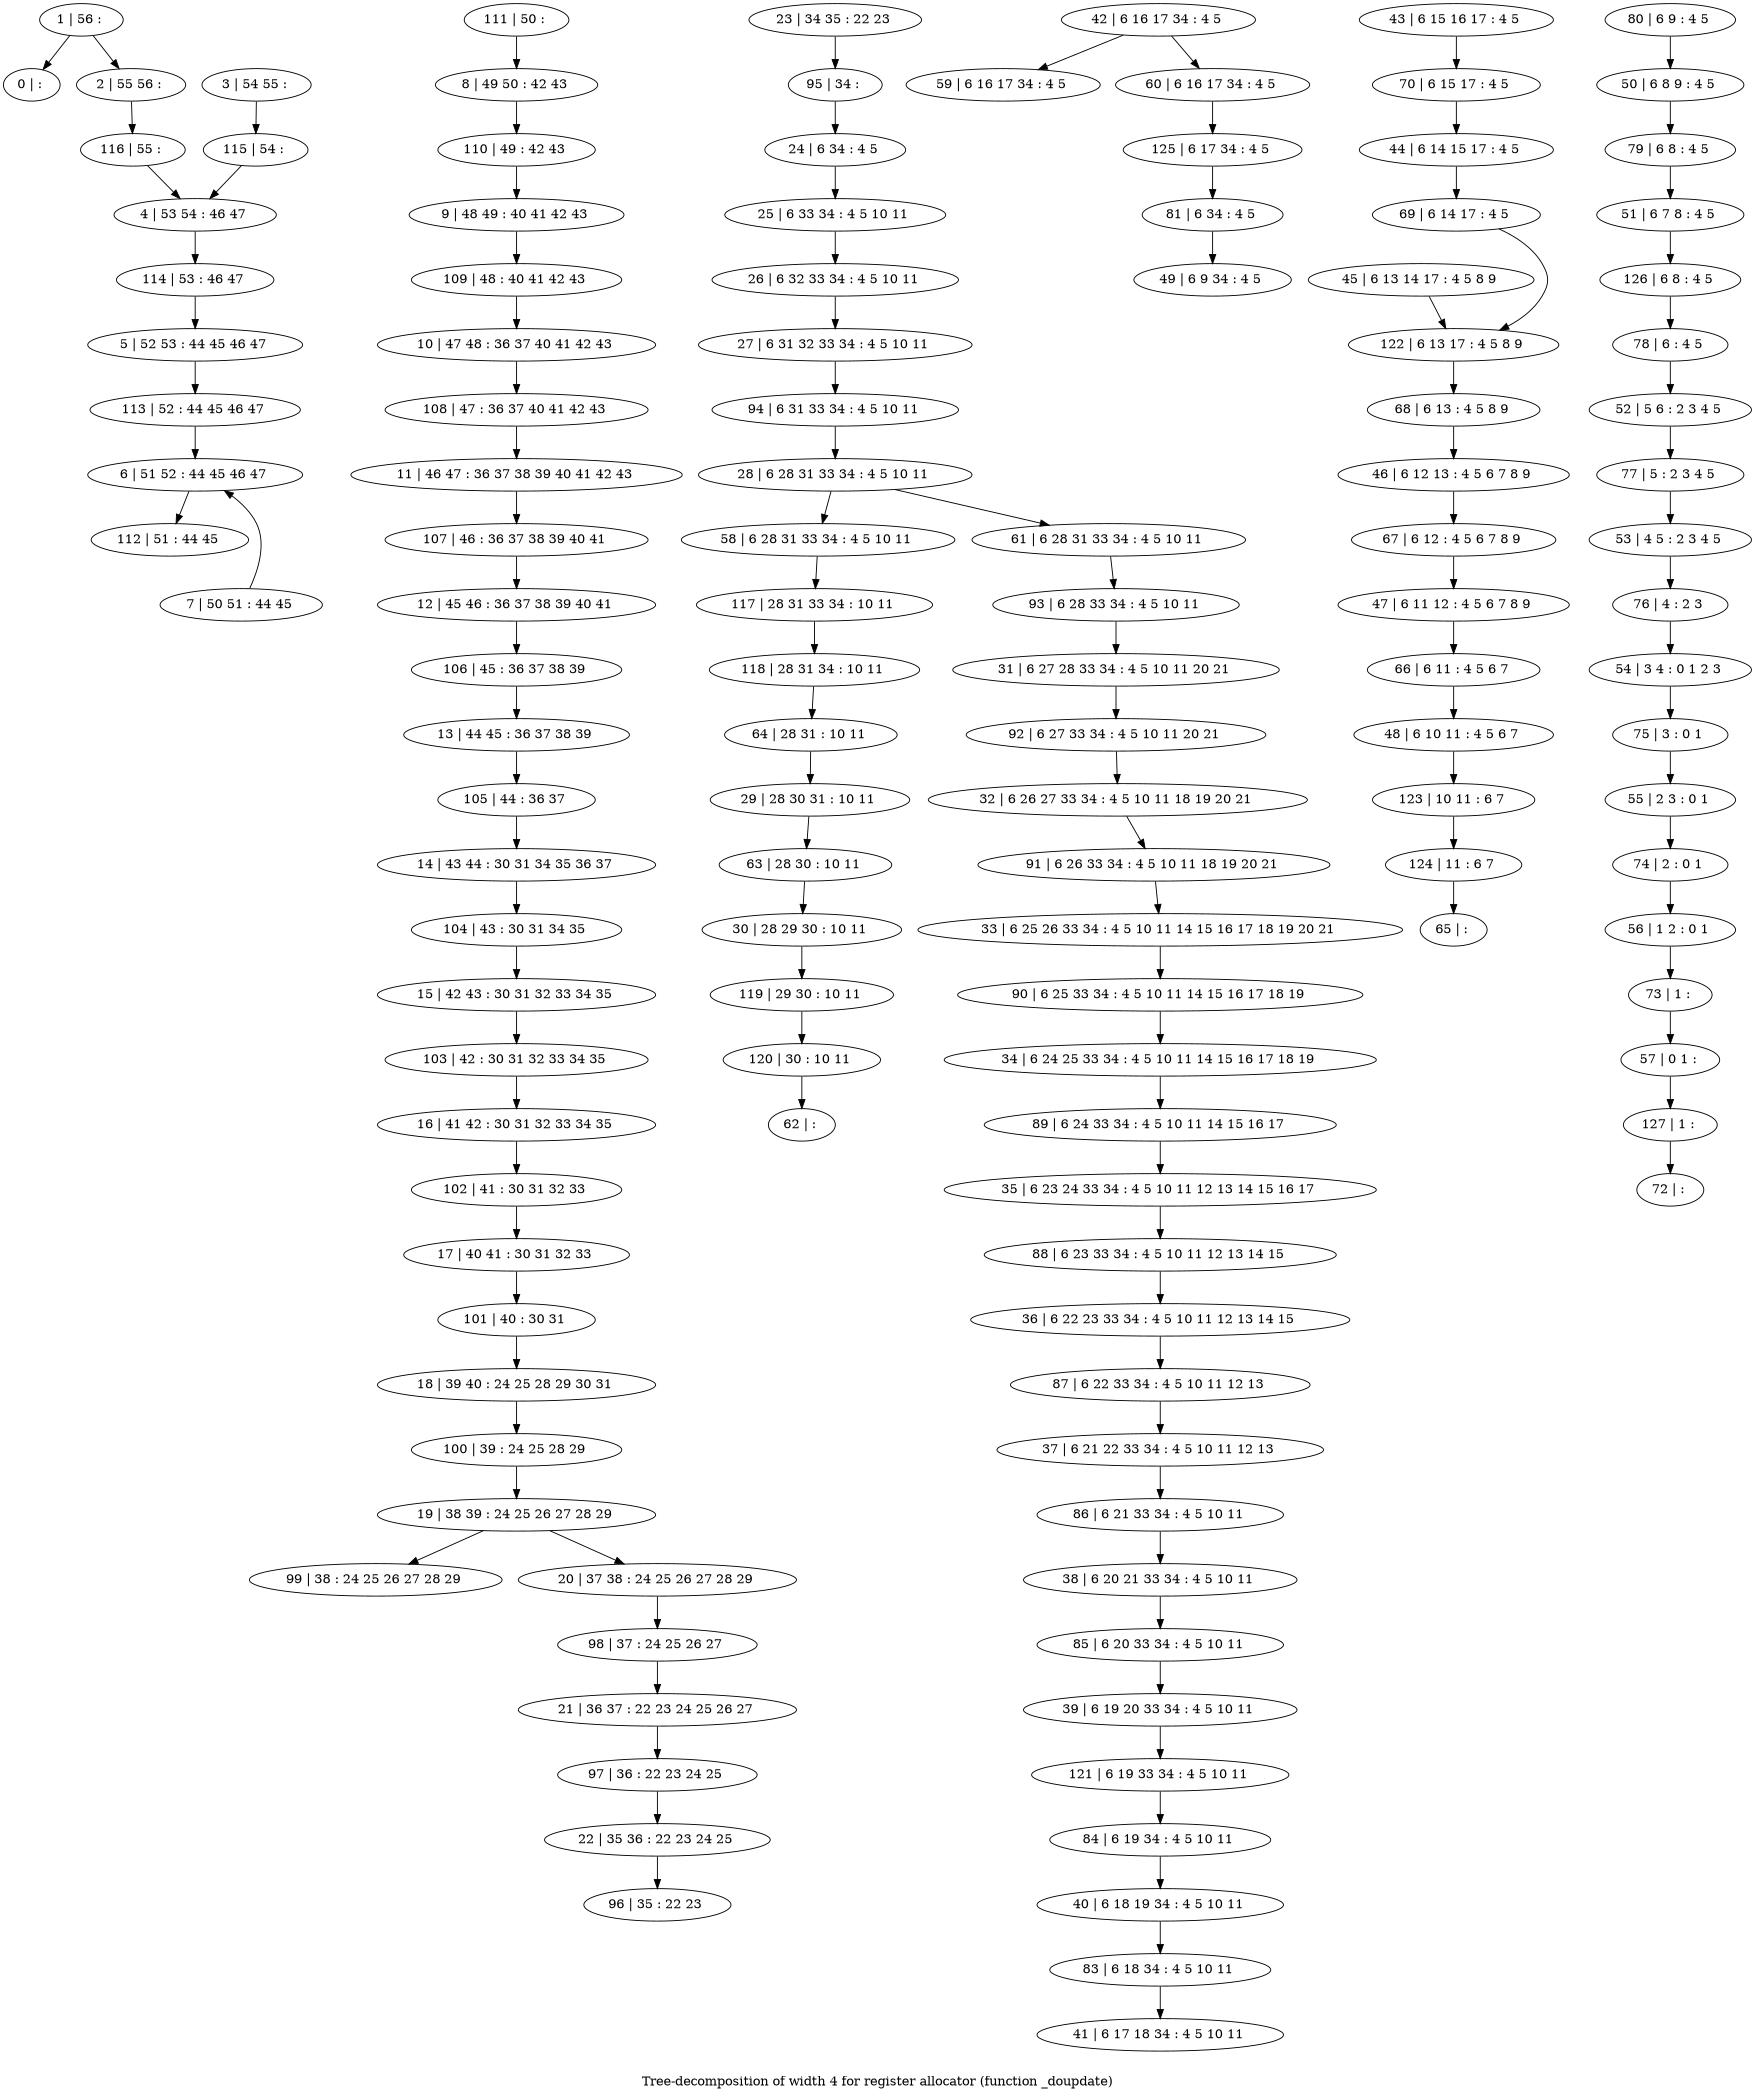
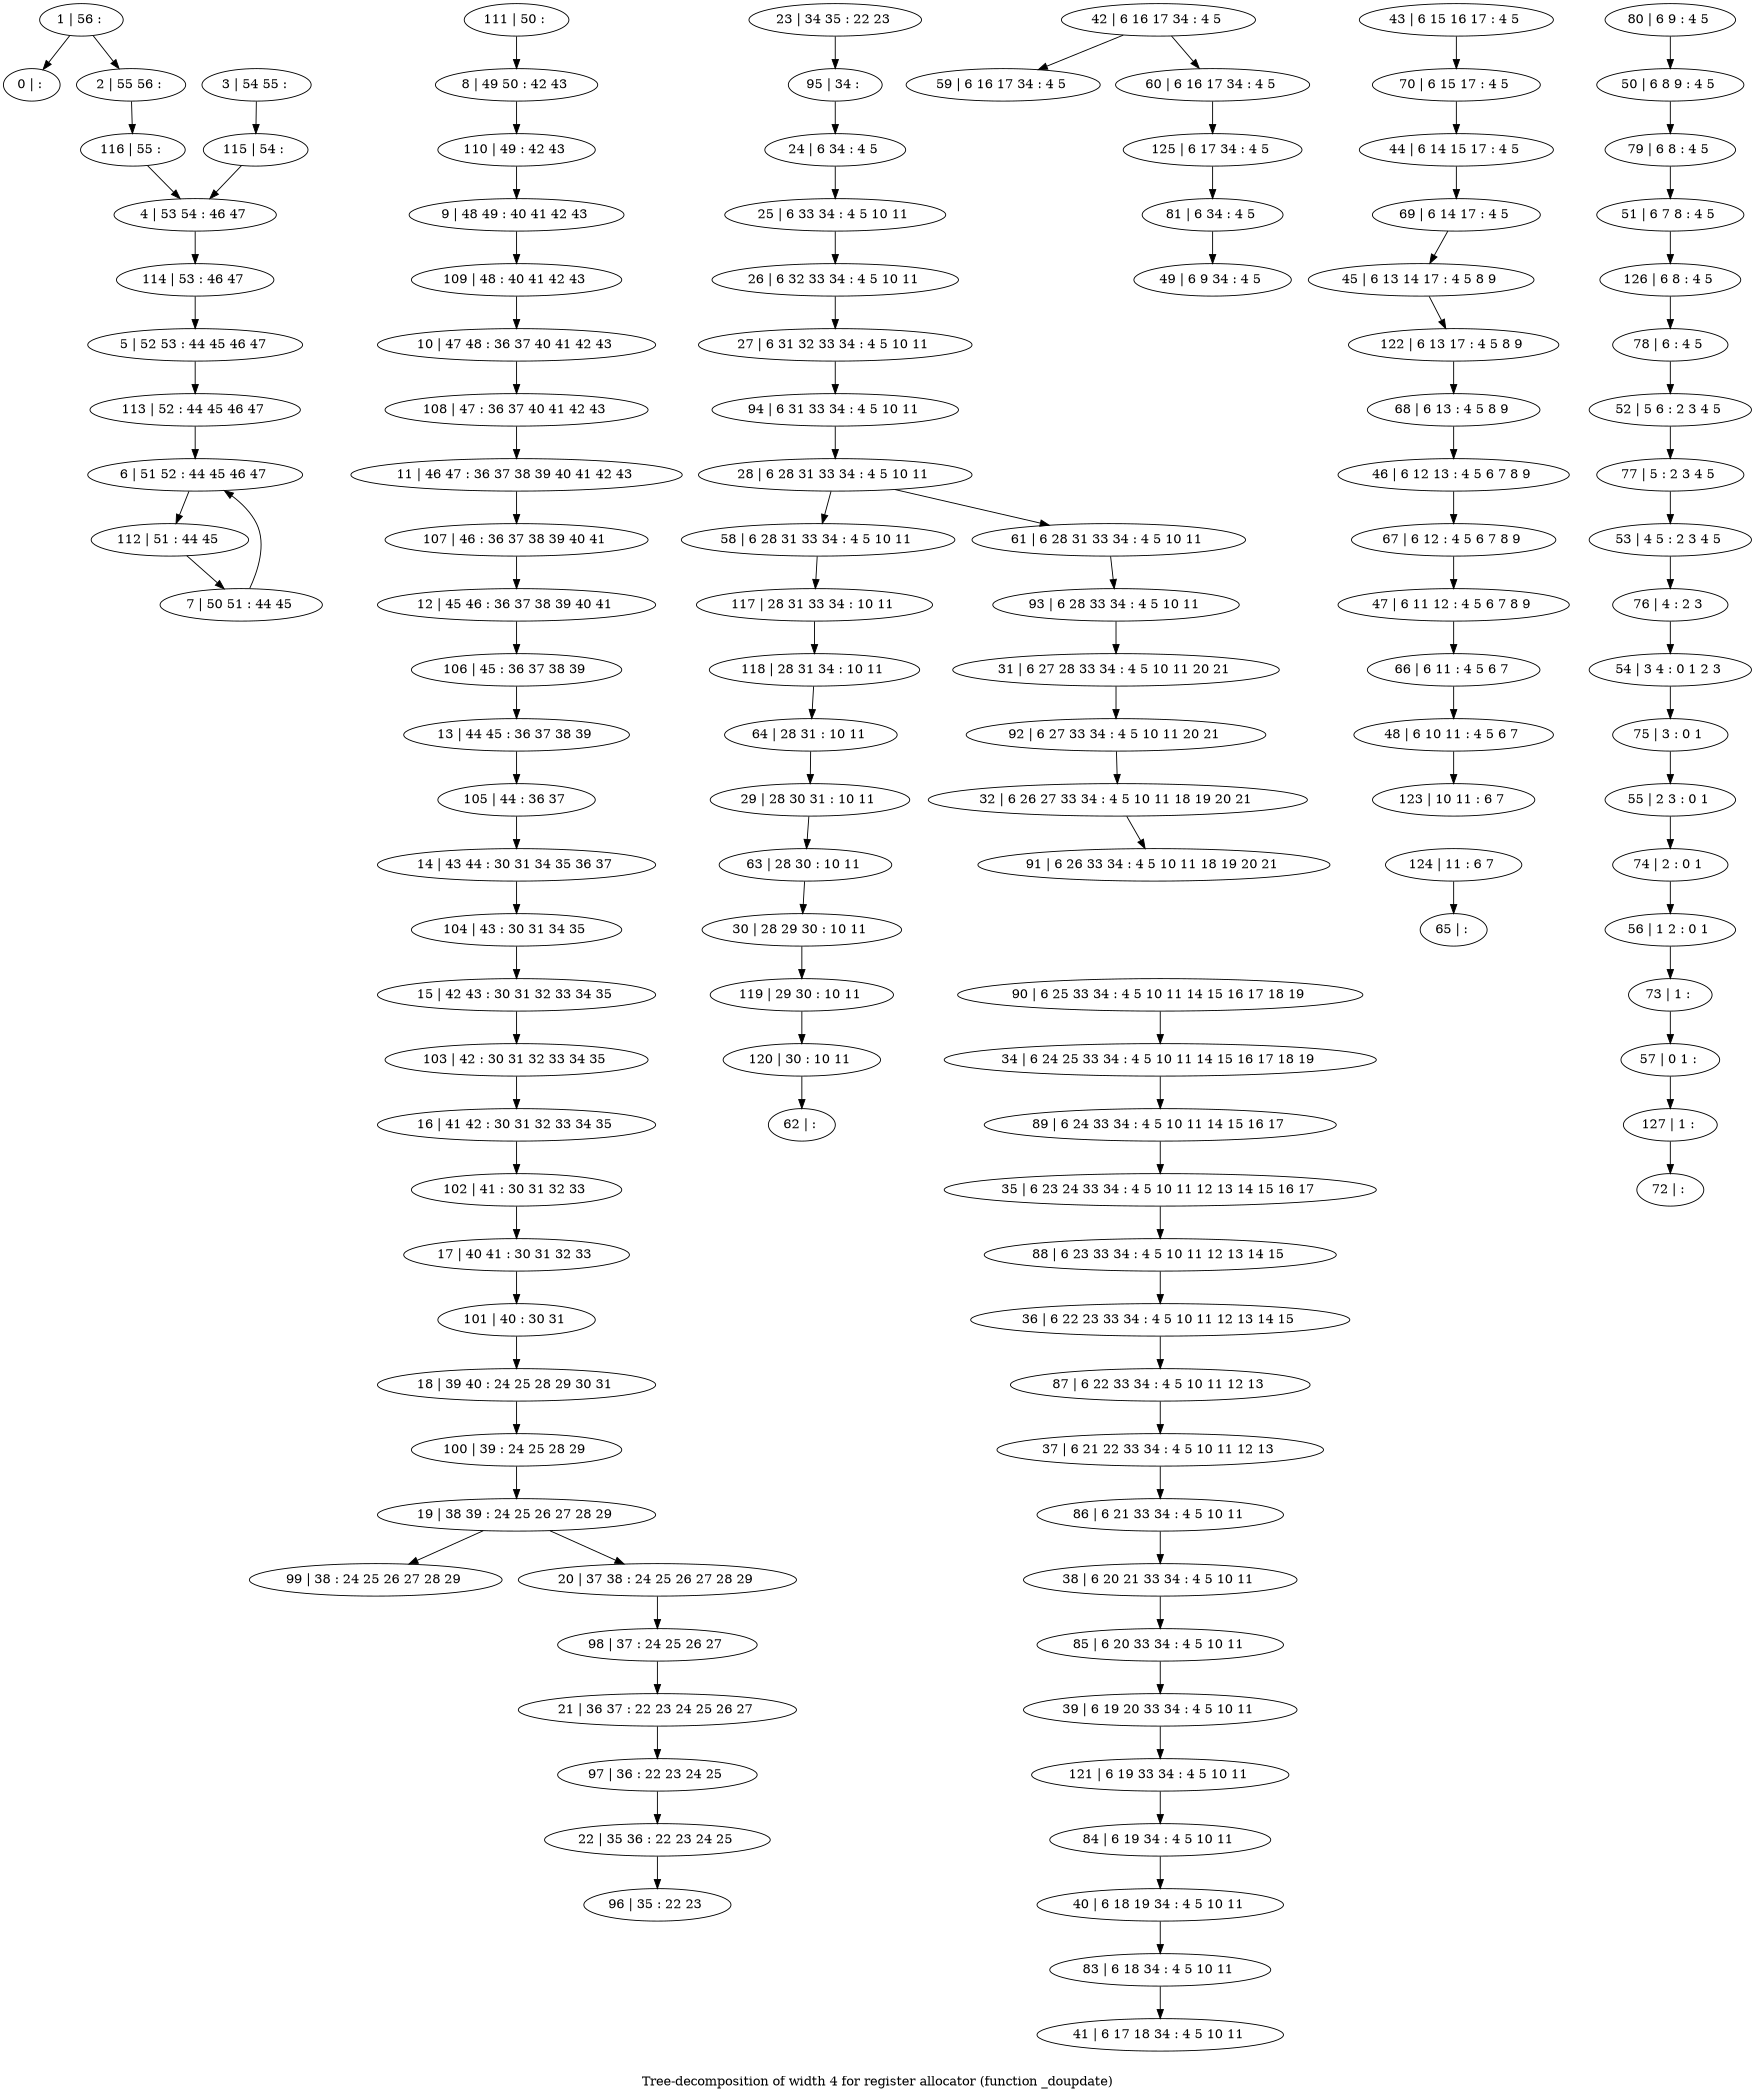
edge "69 | 6 14 17 : 4 5" -> "122 | 6 13 17 : 4 5 8 9": now "69 | 6 14 17 : 4 5" -> "45 | 6 13 14 17 : 4 5 8 9"
edge "112 | 51 : 44 45" -> "7 | 50 51 : 44 45": added
edge "123 | 10 11 : 6 7" -> "124 | 11 : 6 7": removed
node "33 | 6 25 26 33 34 : 4 5 10 11 14 15 16 17 18 19 20 21": removed
